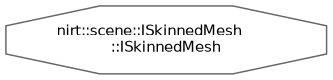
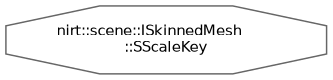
node "nirt::scene::ISkinnedMesh ::ISkinnedMesh": label "nirt::scene::ISkinnedMesh ::ISkinnedMesh" -> "nirt::scene::ISkinnedMesh ::SScaleKey"
